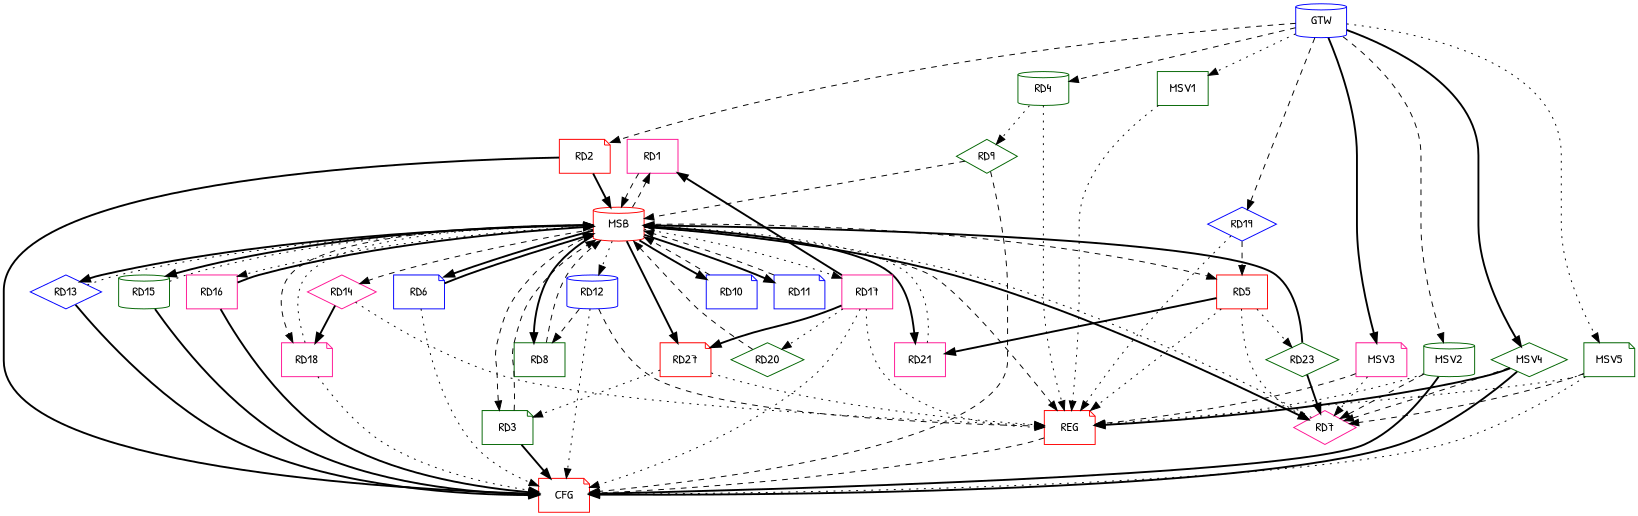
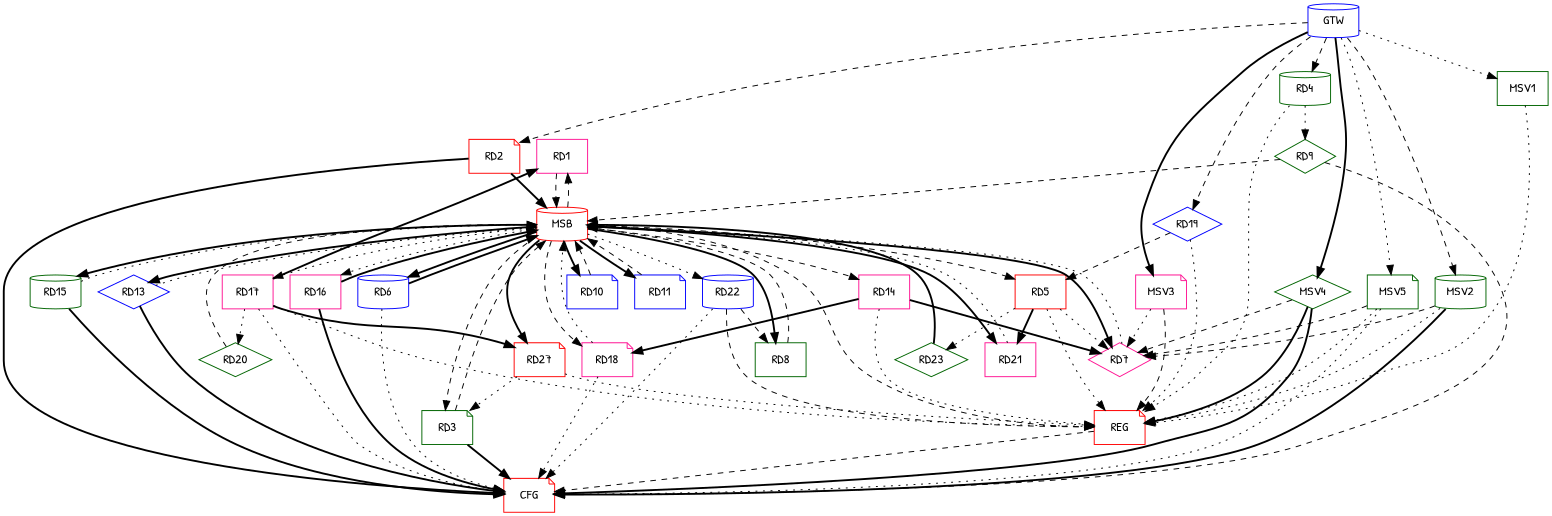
node "RD14": shape diamond -> box
node "RD6": shape note -> cylinder
node "RD12": label "RD12" -> "RD22"
edge "RD23" -> "RD7": now "RD14" -> "RD7"
